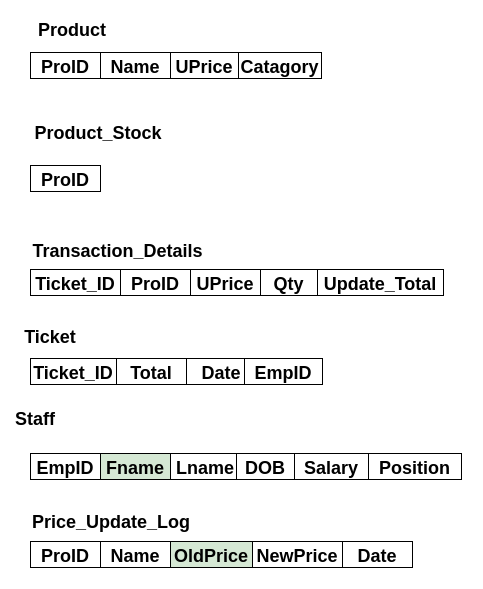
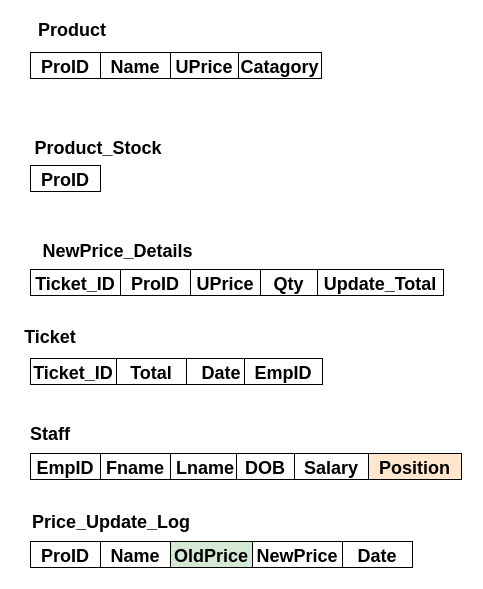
node "Product_Stock": moved (99, 134) -> (99, 149)
node "Transaction_Details": label "Transaction_Details" -> "NewPrice_Details"
node "Staff": moved (36, 420) -> (51, 435)
node "Fname": fillcolor #d5e8d4 -> #ffffff
node "Position": fillcolor #ffffff -> #ffe6cc
